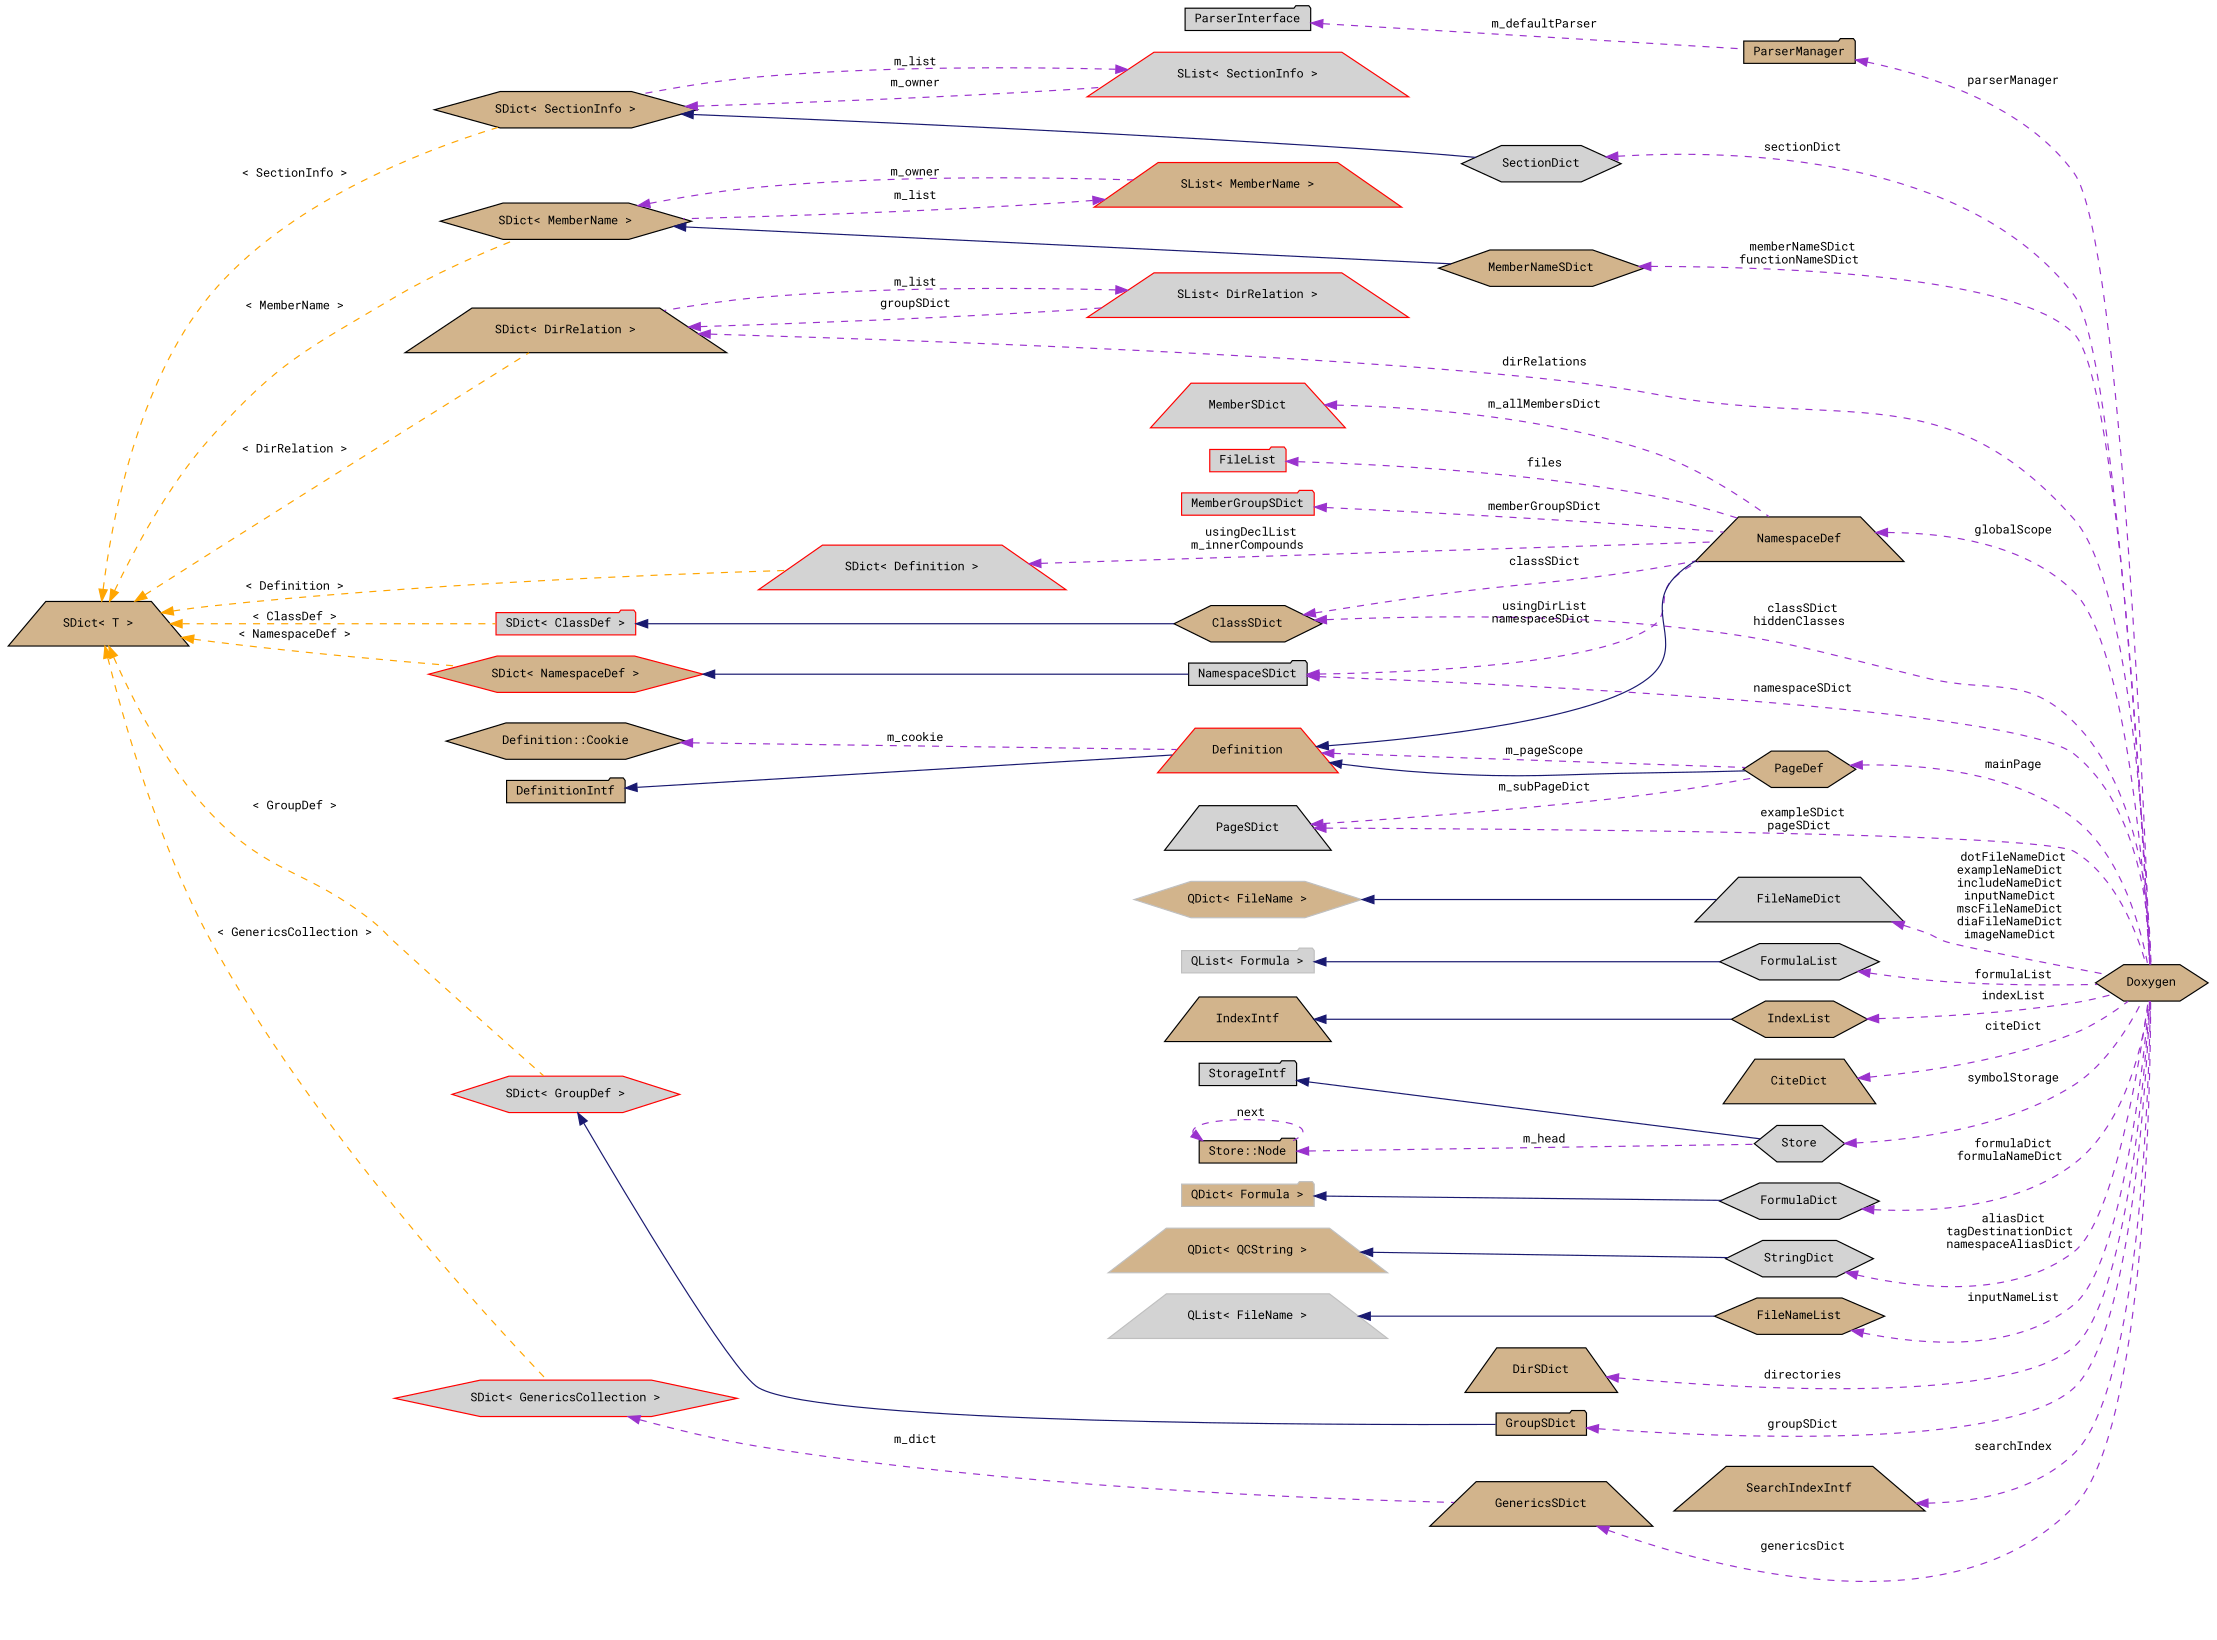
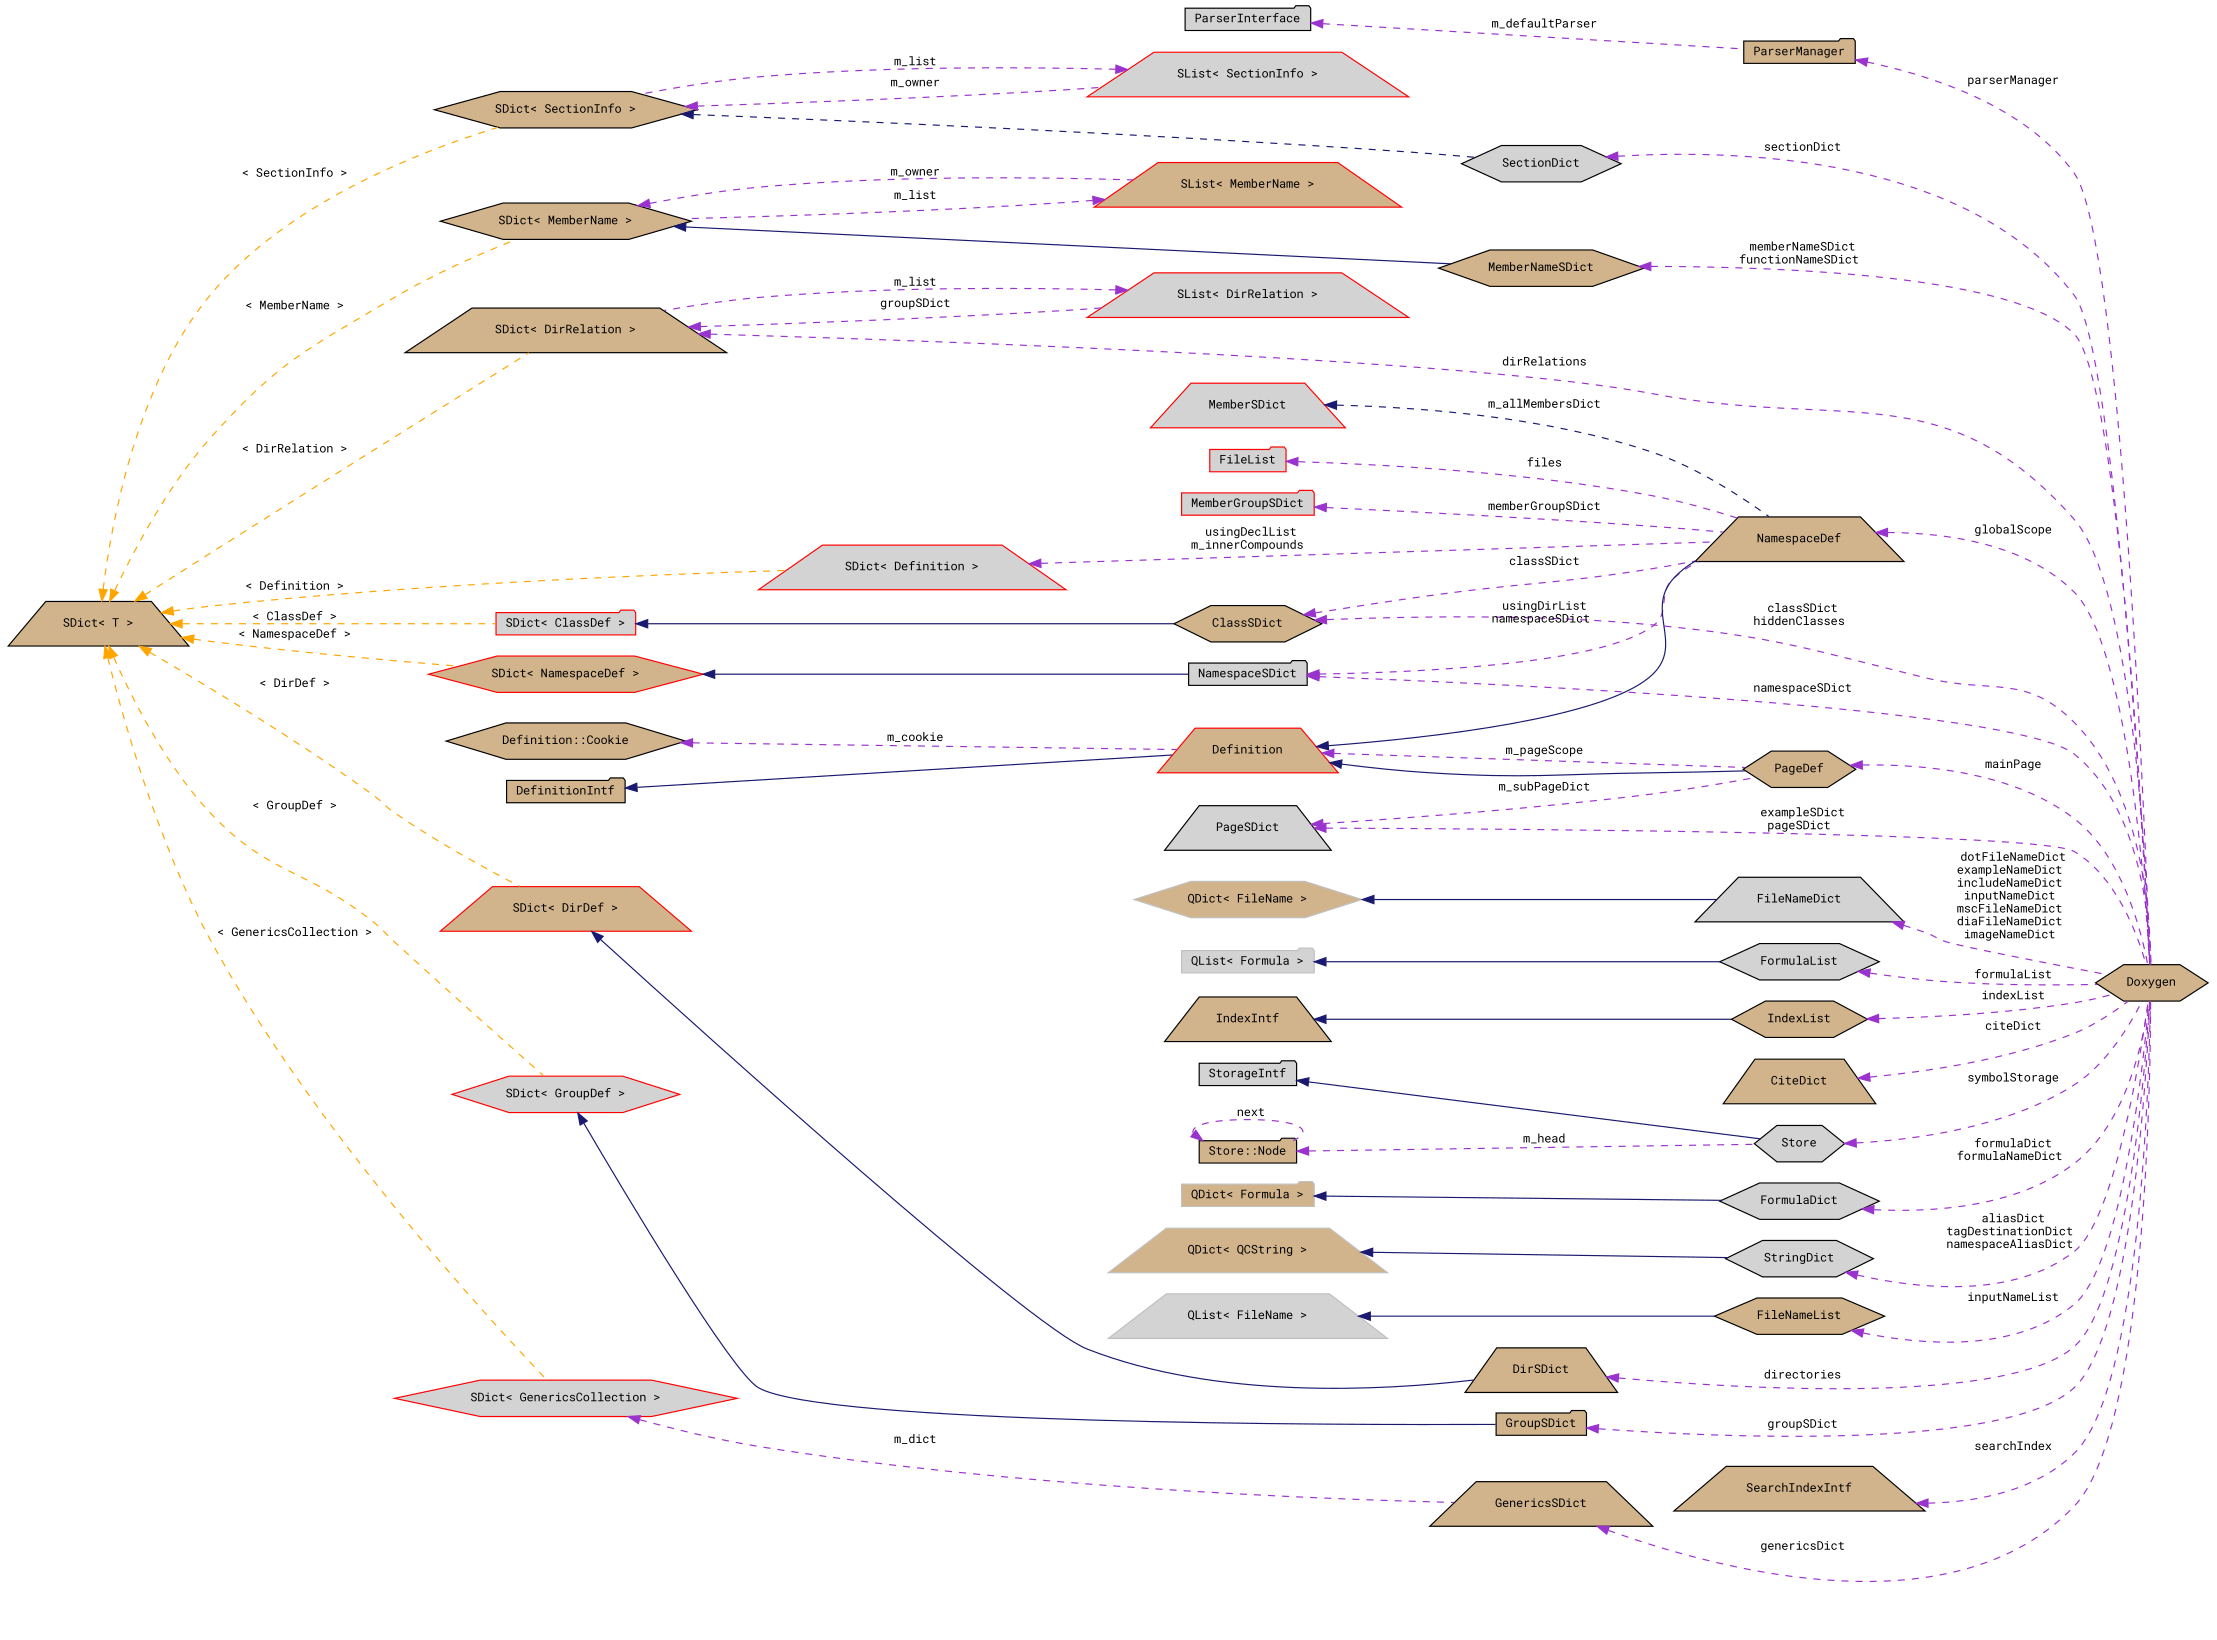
edge "SectionDict" -> "SDict< SectionInfo >": style solid -> dashed
edge "NamespaceDef" -> "MemberSDict": color darkorchid3 -> midnightblue
node "SDict< DirDef >": added
